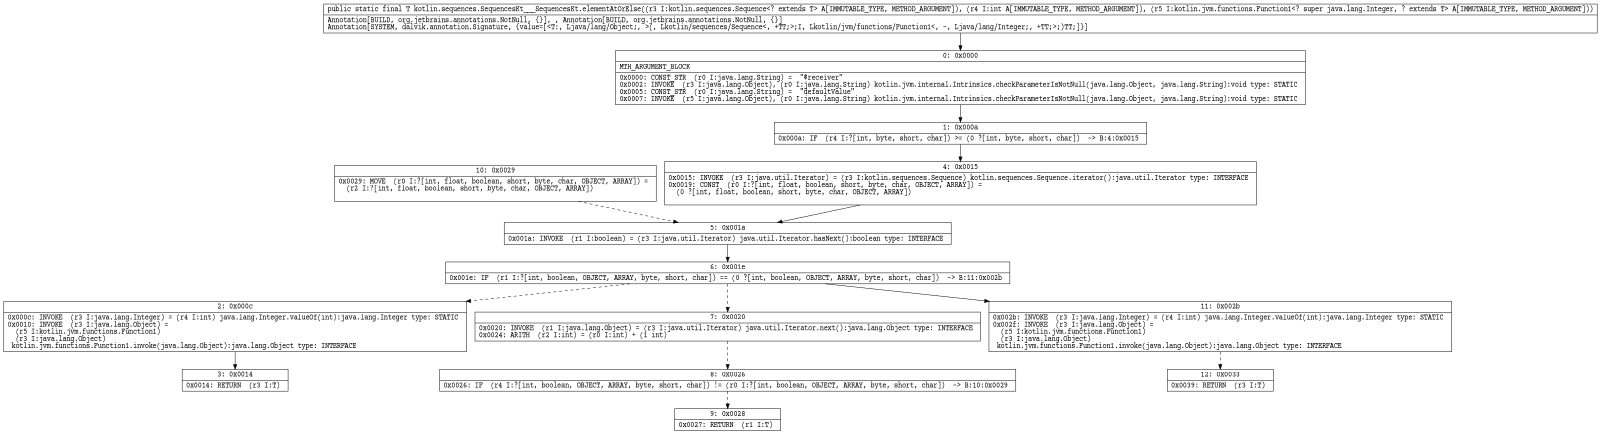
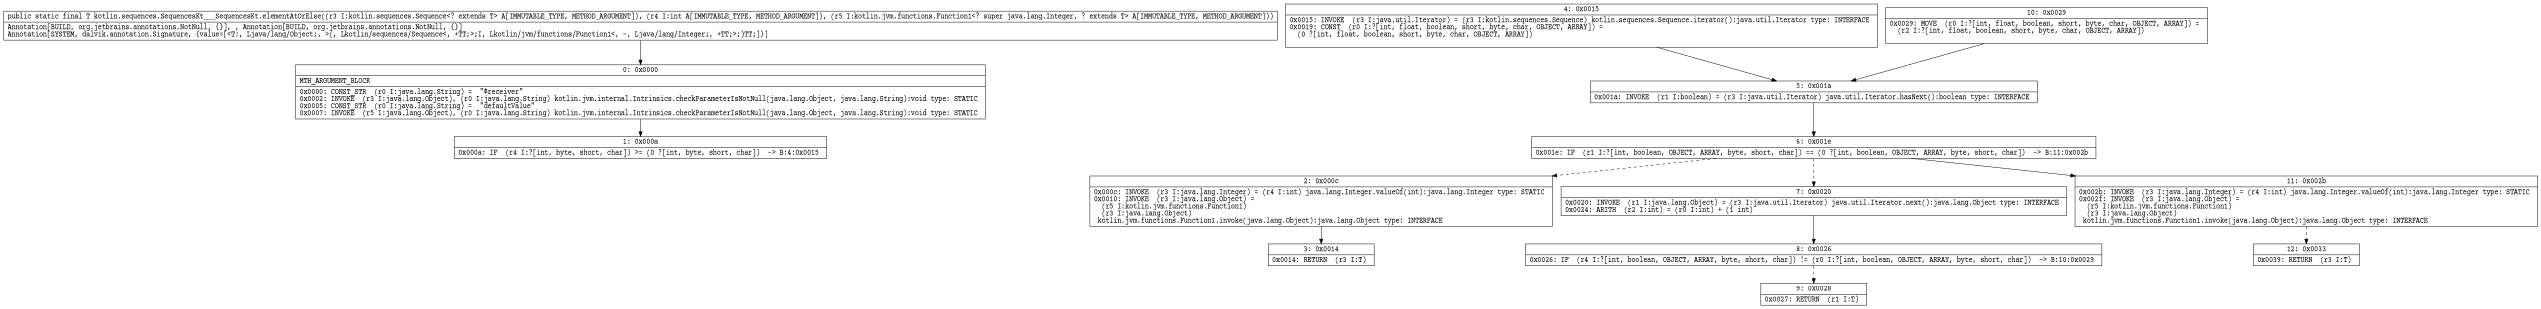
edge "1: 0x000a" -> "4: 0x0015": removed
edge "10: 0x0029" -> "5: 0x001a": style dashed -> solid
edge "7: 0x0020" -> "8: 0x0026": style dashed -> solid
